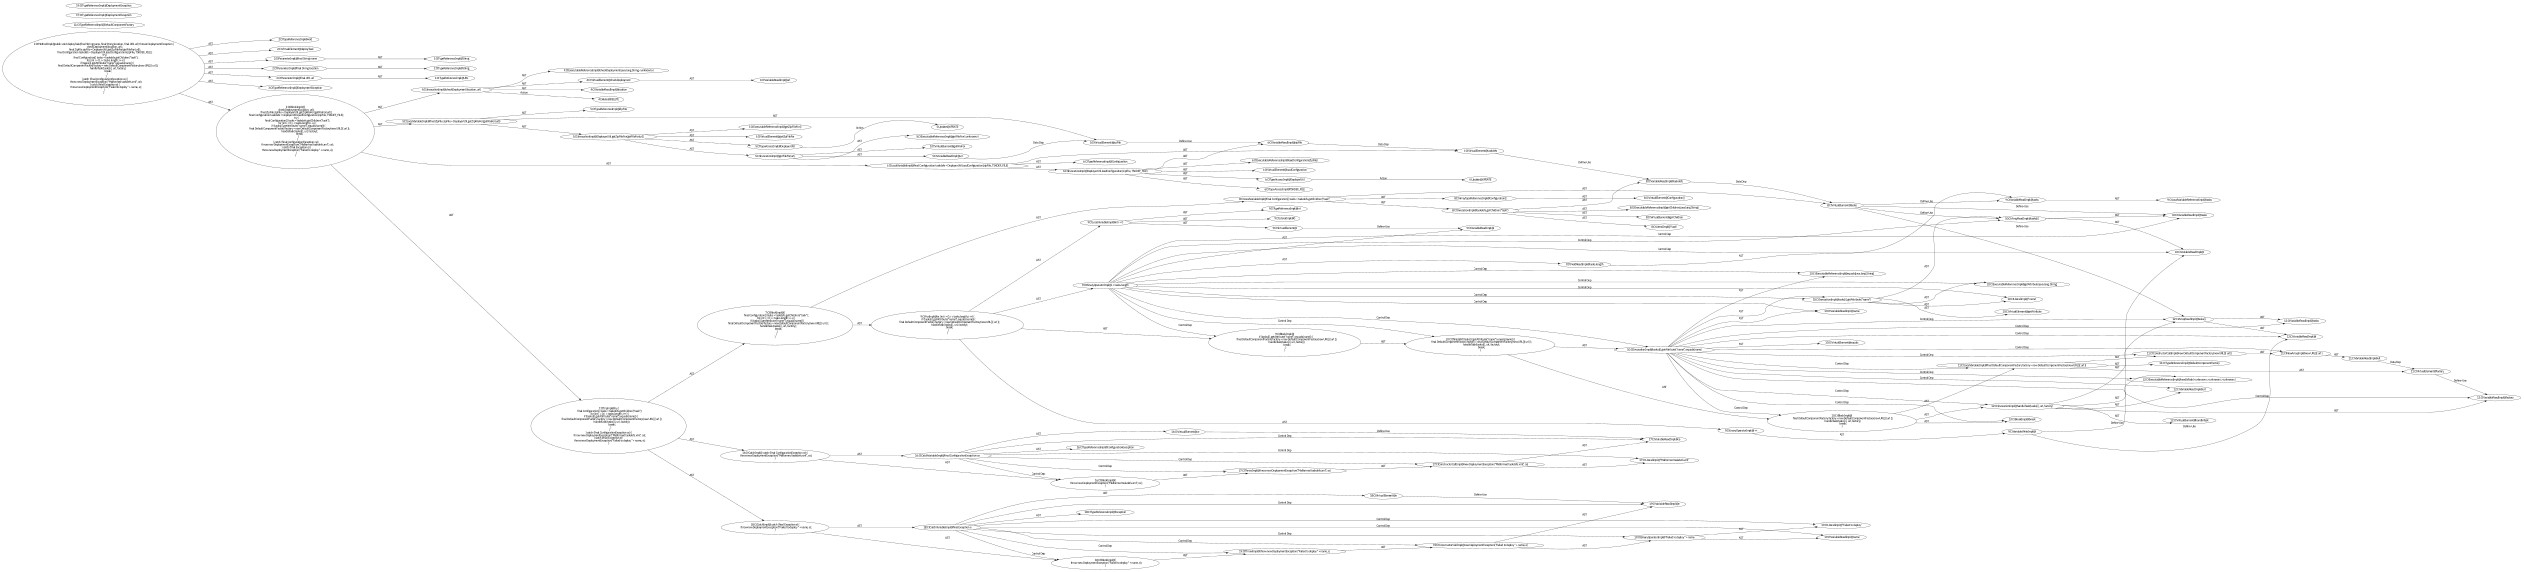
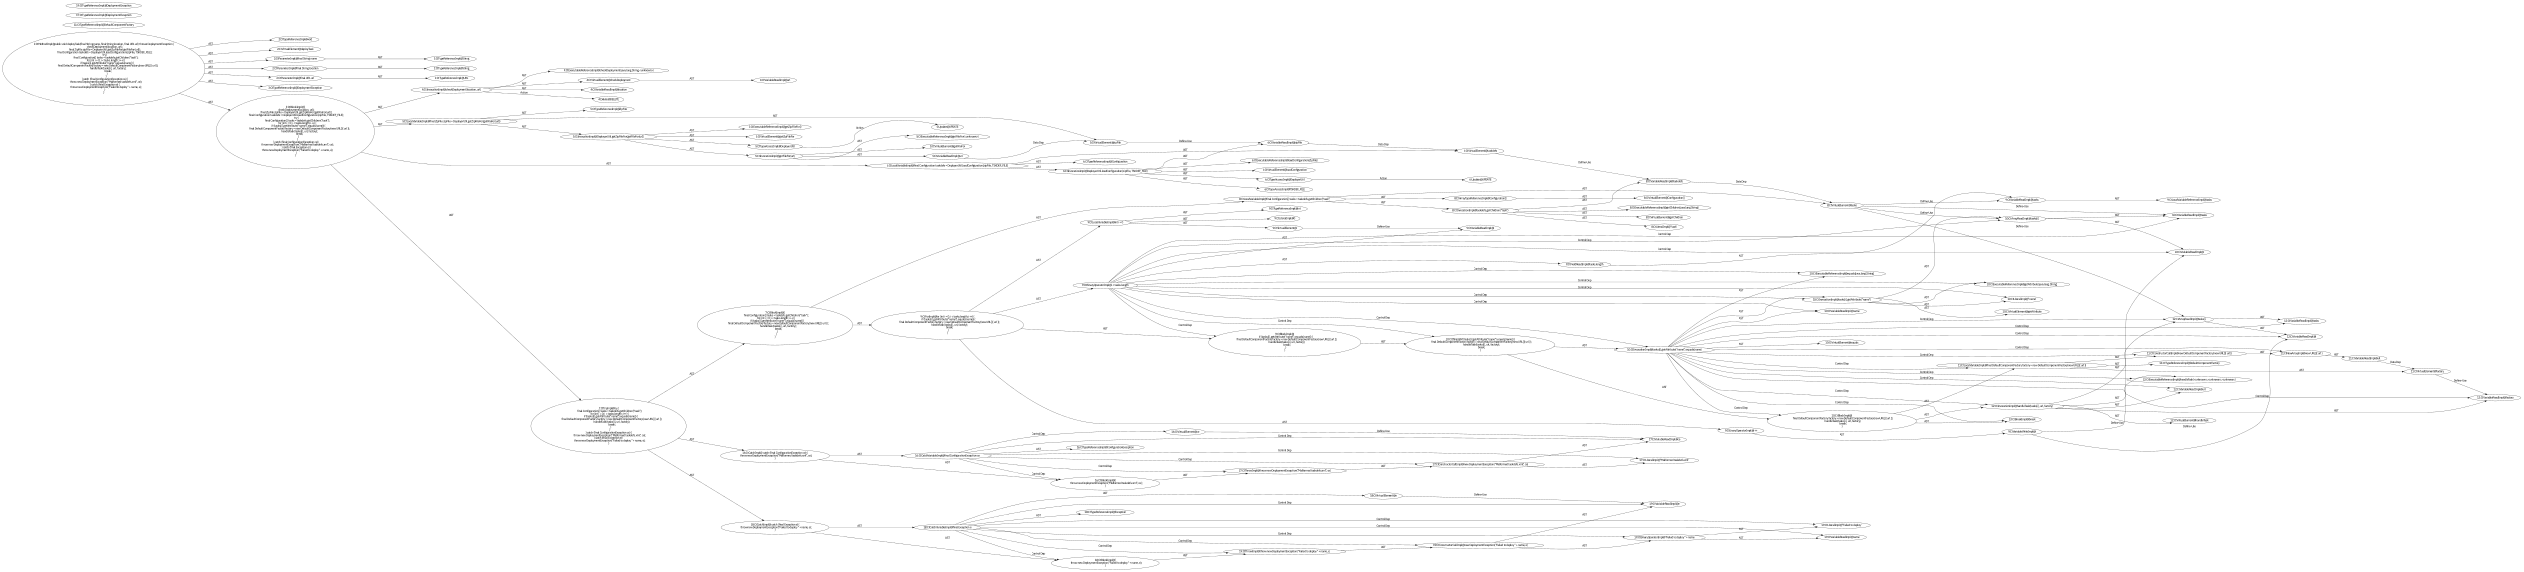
edge "16:CtCatchVariableImpl@final ConfigurationException ce" -> "16:CtVirtualElement@ce": label "AST" -> "Control Dep"
